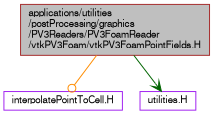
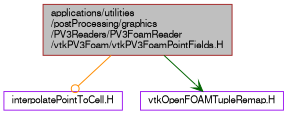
node "utilities.H": label "utilities.H" -> "vtkOpenFOAMTupleRemap.H"
